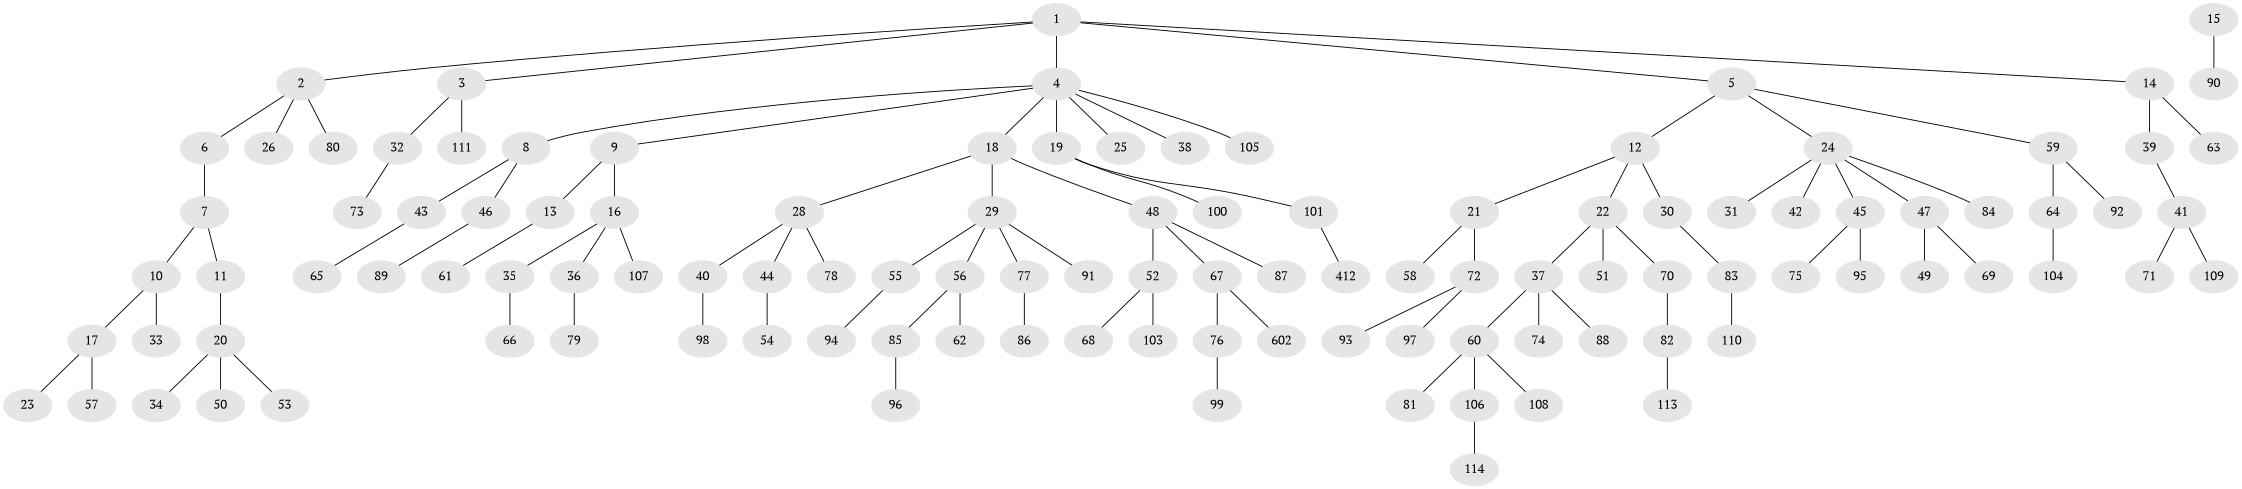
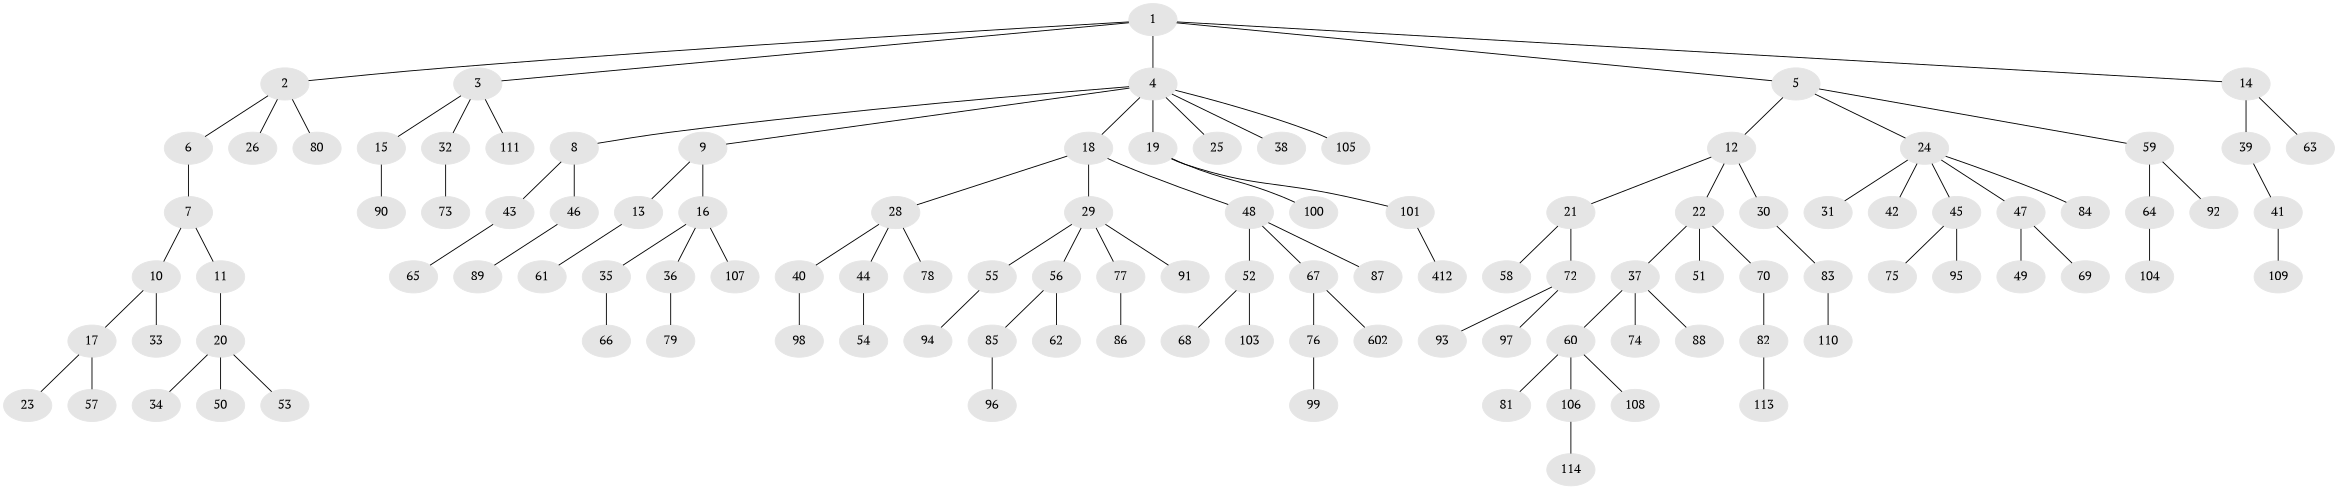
edge "3" -- "15": added
node "71": removed
